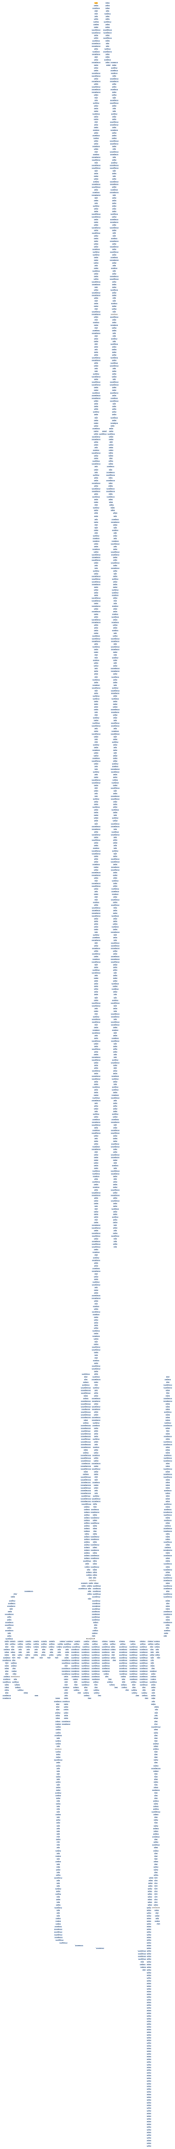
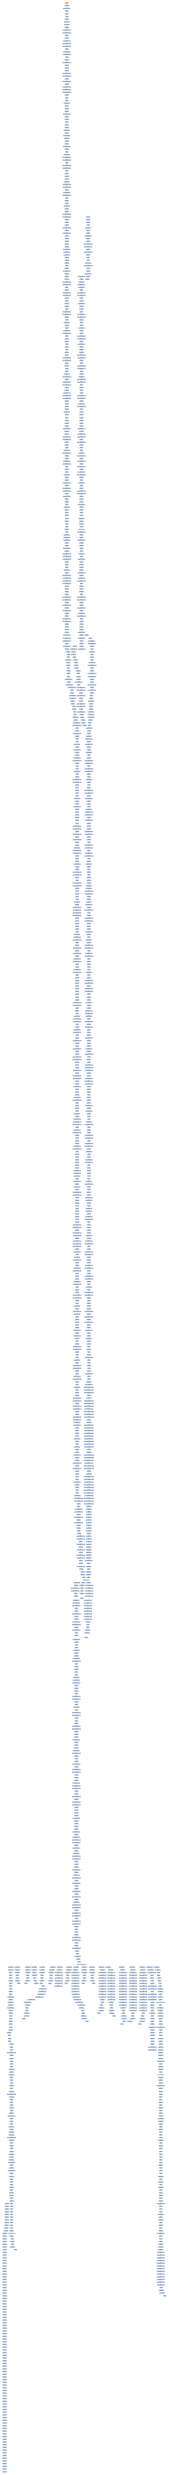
node "0x00404a6b movl %esp, %ebp": added
node "0x00403c0f call 0x00404596": added
